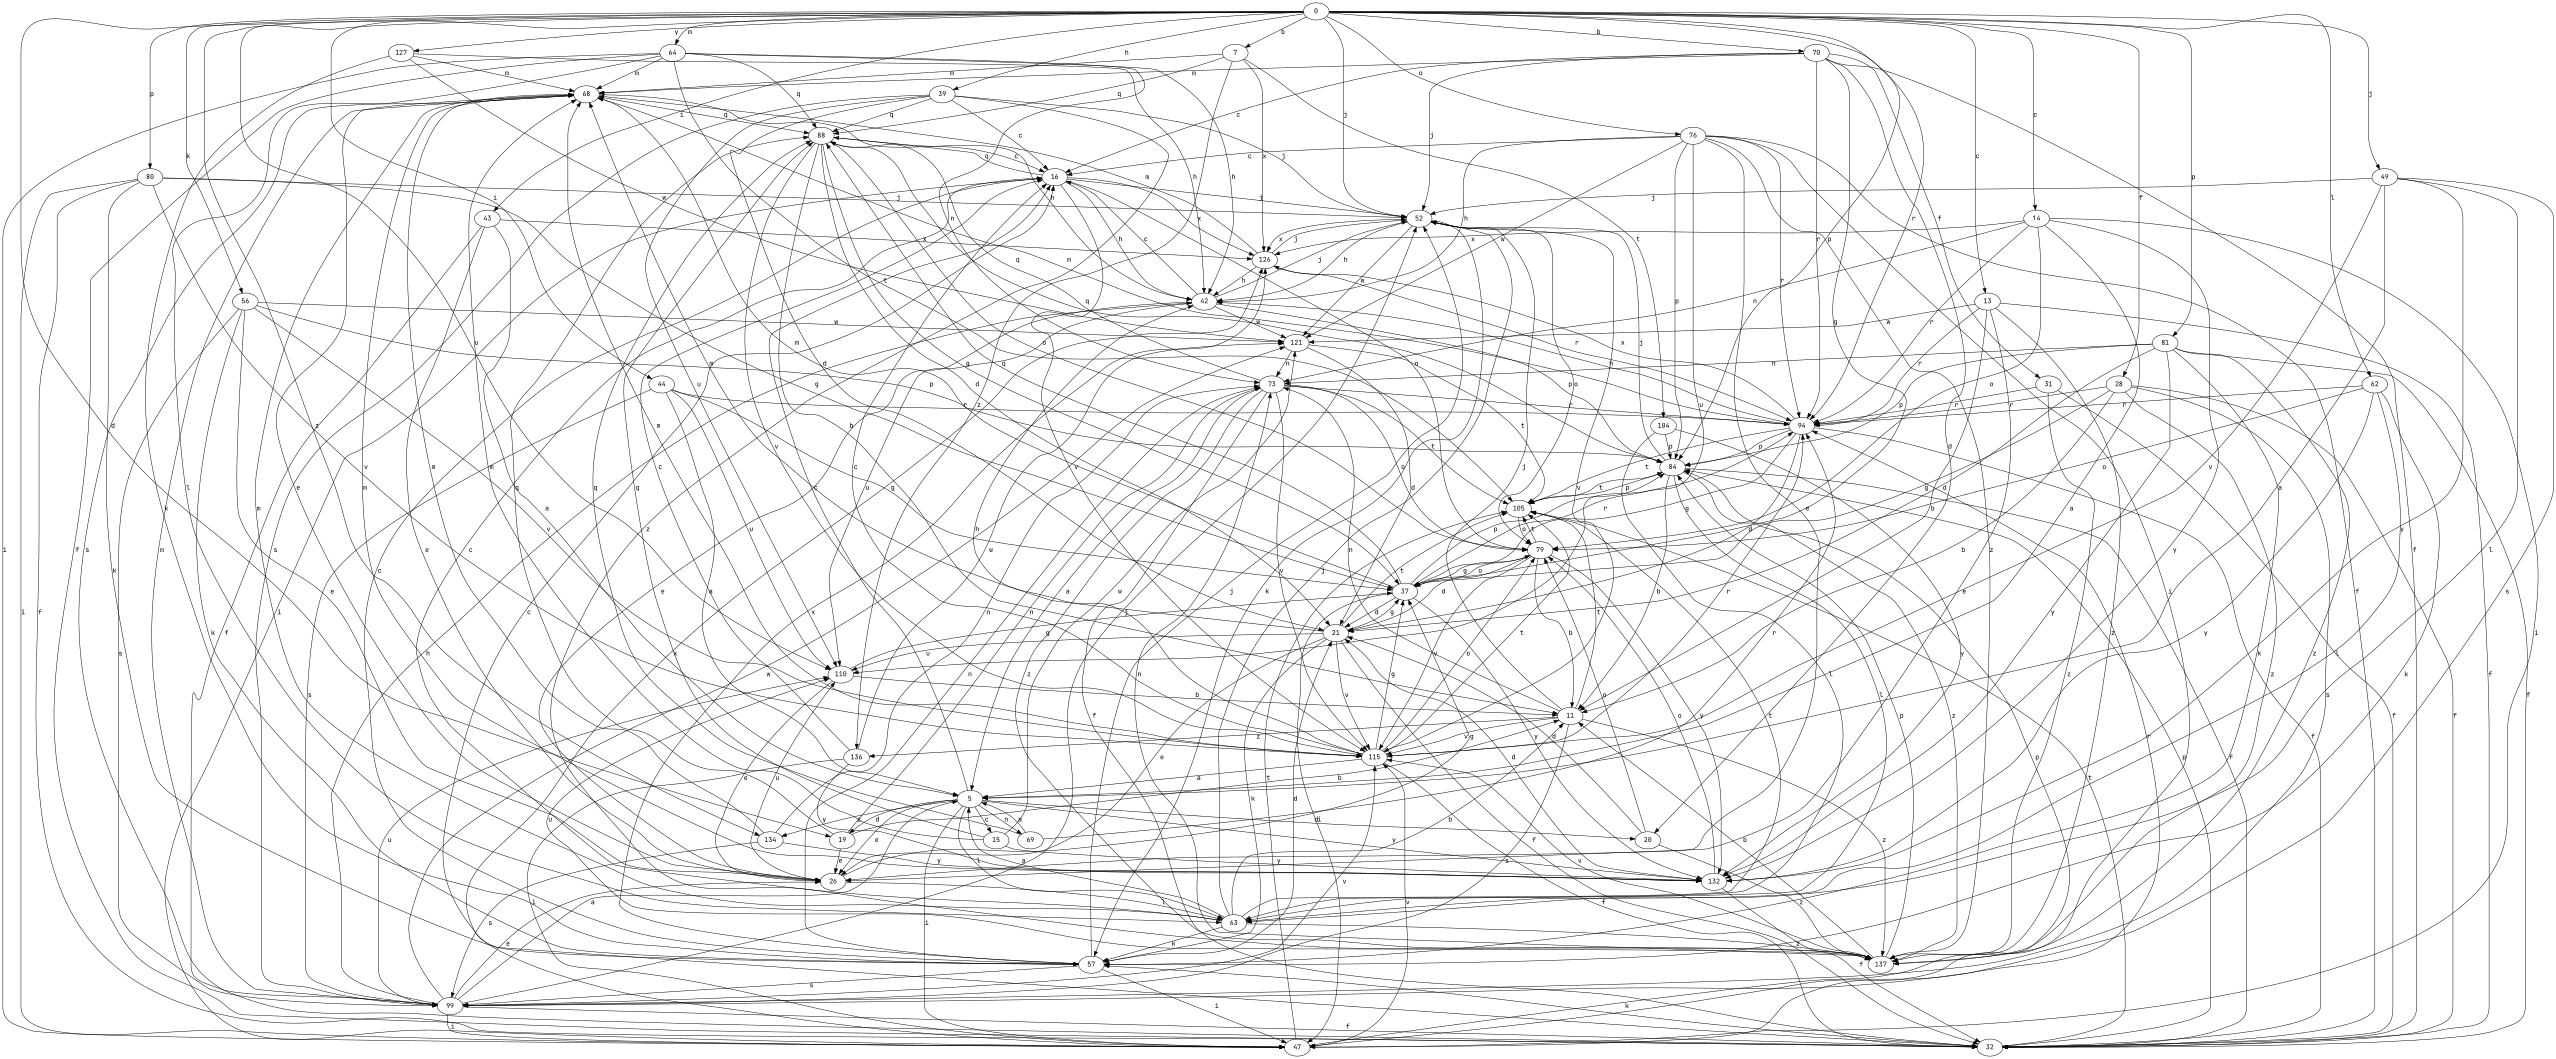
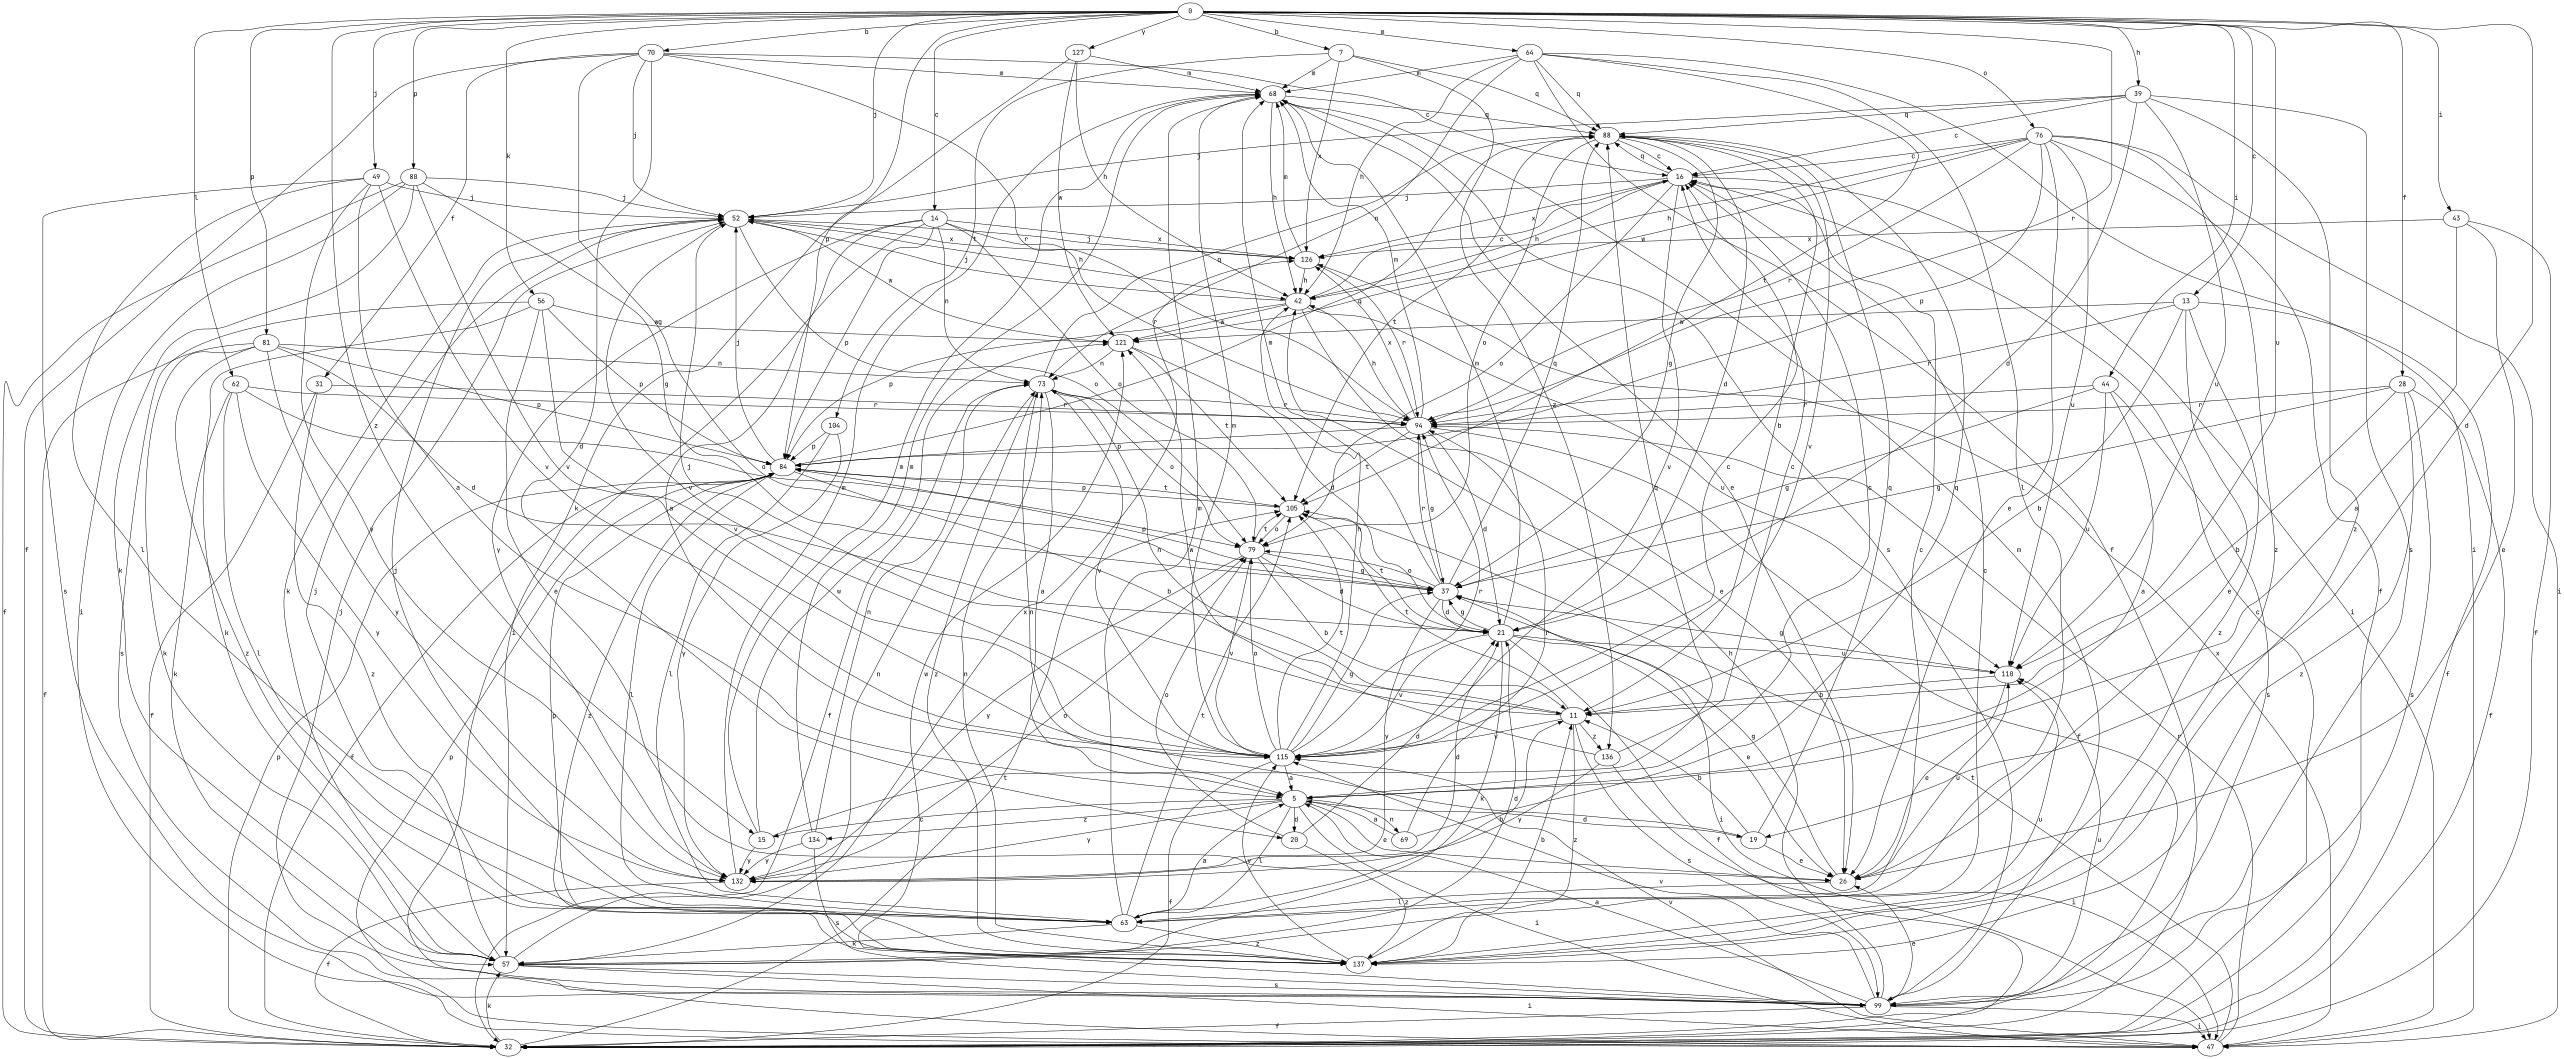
edge "0" -> "134": now "0" -> "15"
edge "14" -> "84": added, label "p"
edge "73" -> "105": now "88" -> "105"
